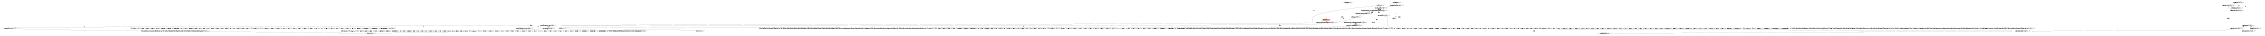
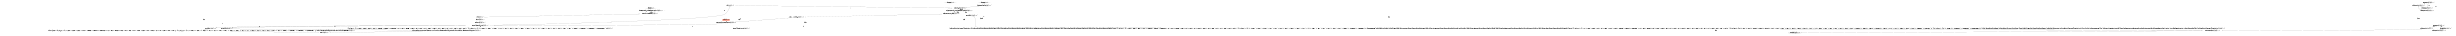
node "tableIdentifier['0', '0', '1']": added
node "_errHandler.sync(this)@@@8@@@['0', '0', '1']": added
